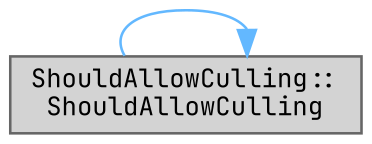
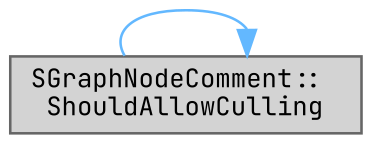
node "ShouldAllowCulling:: ShouldAllowCulling": label "ShouldAllowCulling:: ShouldAllowCulling" -> "SGraphNodeComment:: ShouldAllowCulling"
